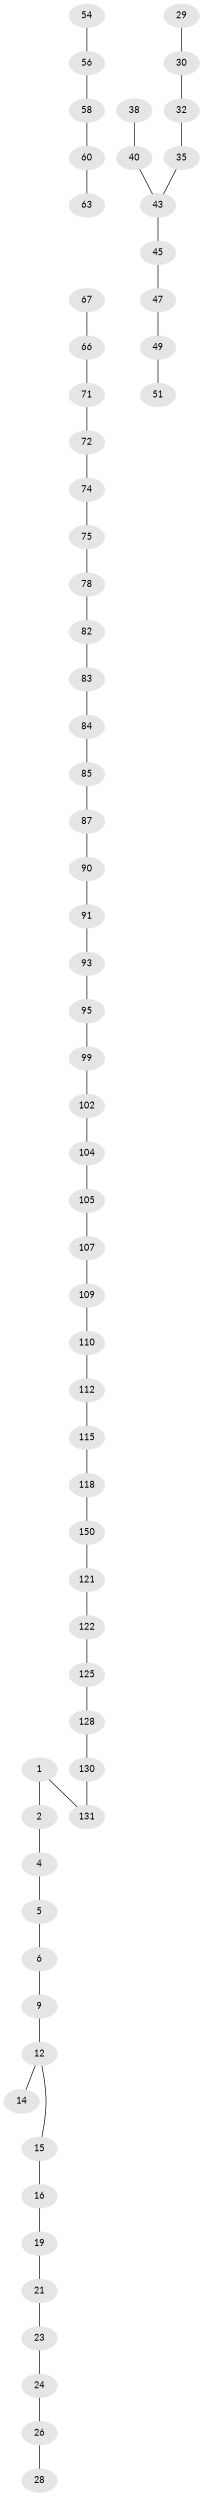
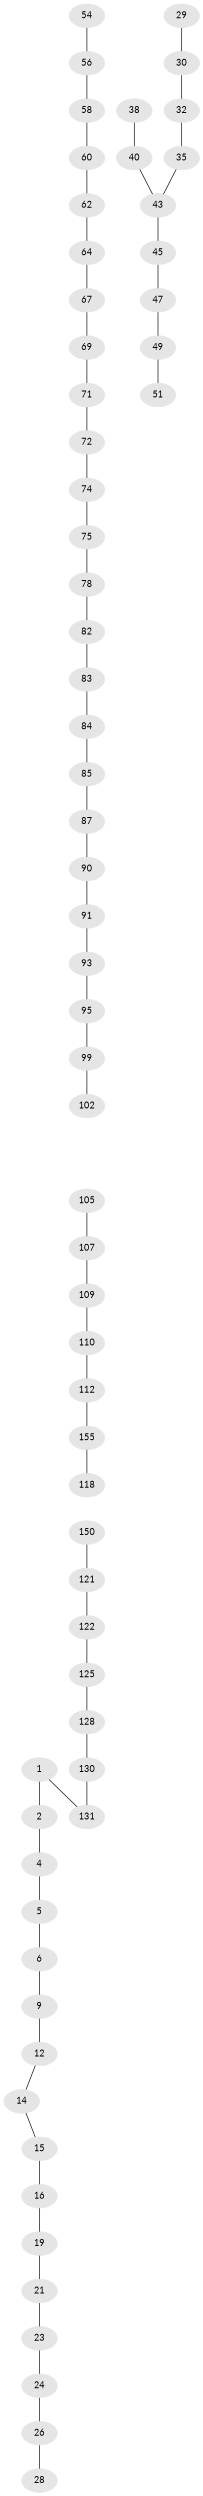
node "63": label "63" -> "62"
node "64": added
node "66": label "66" -> "69"
node "104": removed
node "115": label "115" -> "155"
edge "118" -- "150": removed
edge "12" -- "15": now "14" -- "15"
